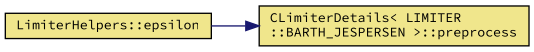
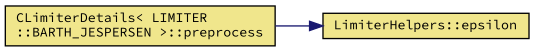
edge "LimiterHelpers::epsilon" -> "CLimiterDetails< LIMITER ::BARTH_JESPERSEN >::preprocess": reversed
